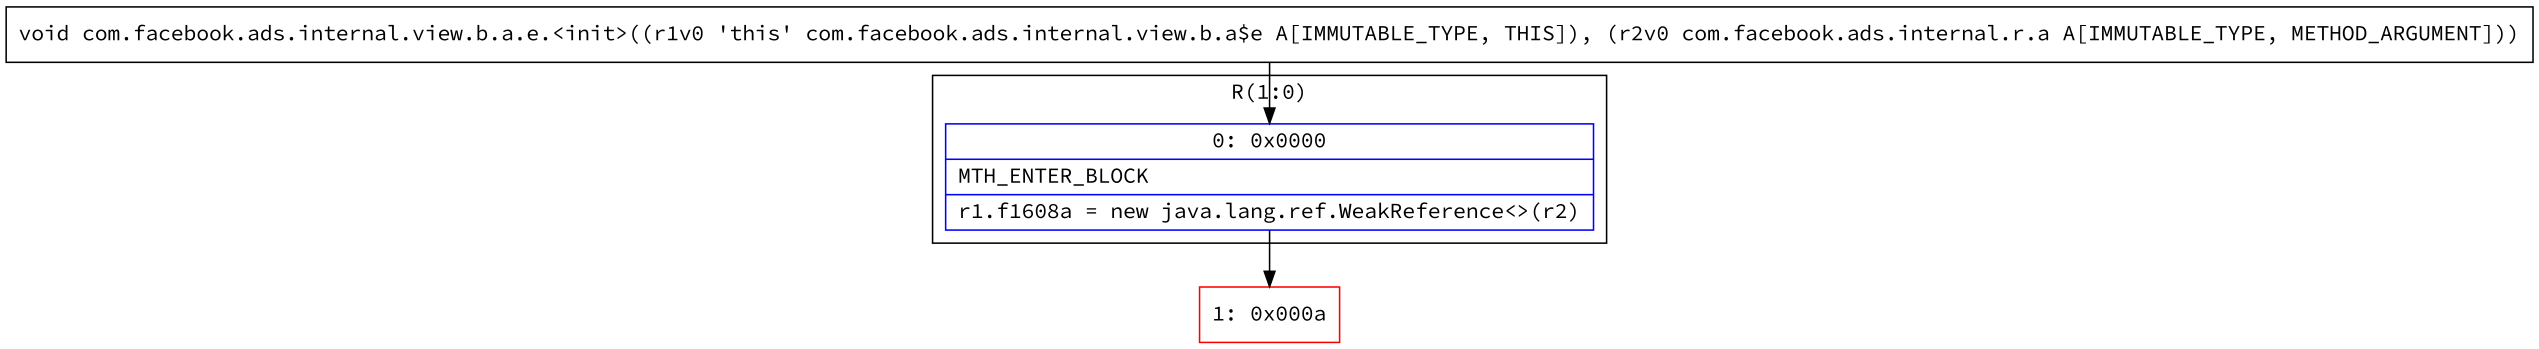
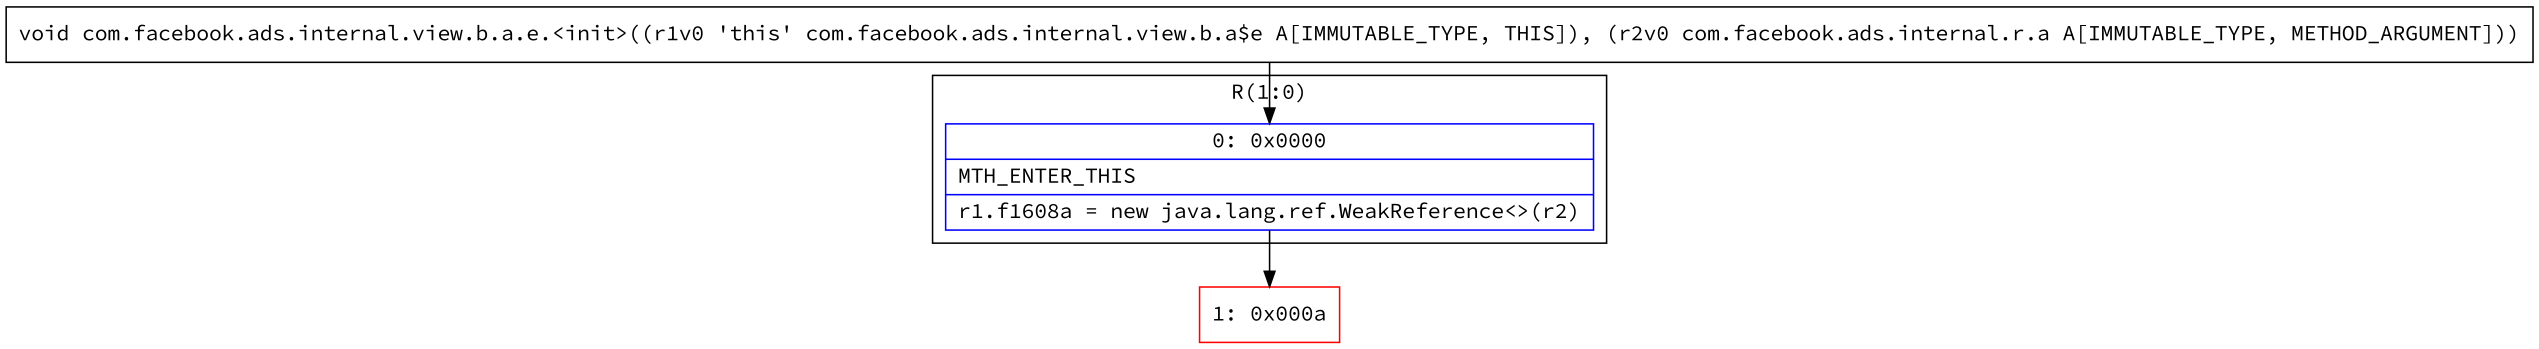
node "0: 0x0000": text "MTH_ENTER_BLOCK" -> "MTH_ENTER_THIS"
